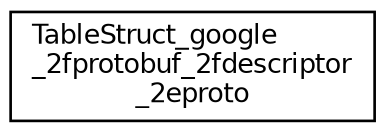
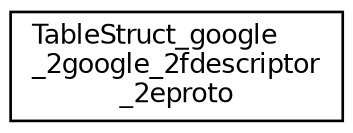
node "TableStruct_google _2fprotobuf_2fdescriptor _2eproto": label "TableStruct_google _2fprotobuf_2fdescriptor _2eproto" -> "TableStruct_google _2google_2fdescriptor _2eproto"
